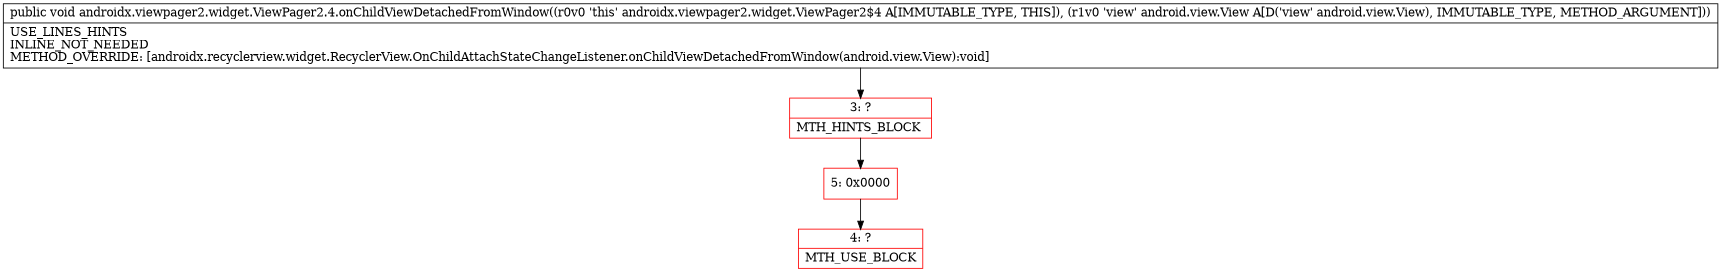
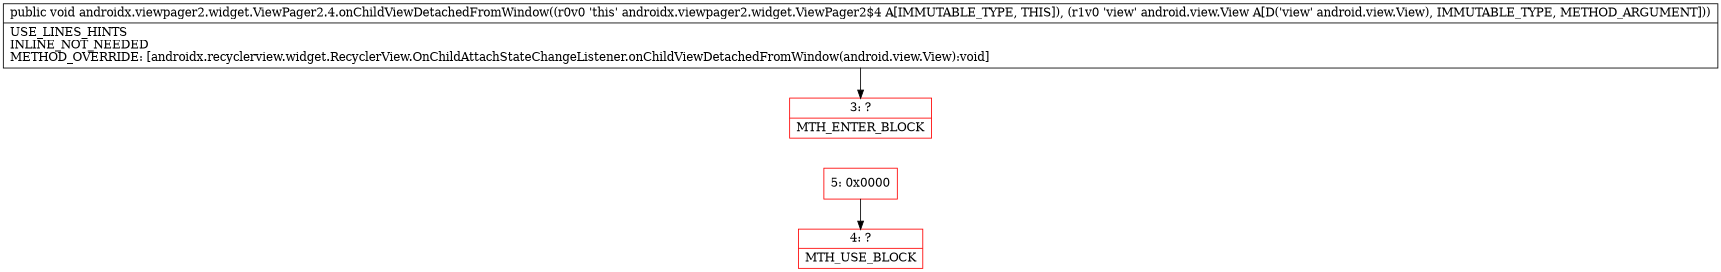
node "3: ?": text "MTH_HINTS_BLOCK" -> "MTH_ENTER_BLOCK"
edge "3: ?" -> "5: 0x0000": removed
